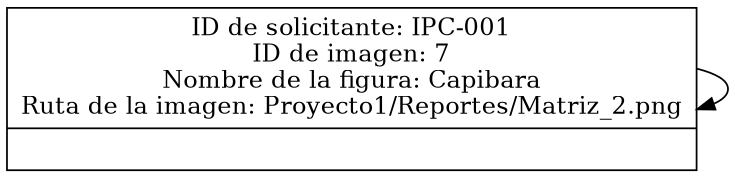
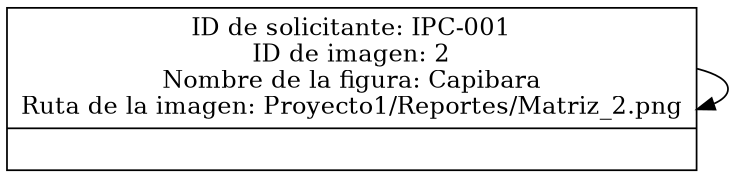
node "ID de solicitante: IPC-001": text "ID de imagen: 7" -> "ID de imagen: 2"
